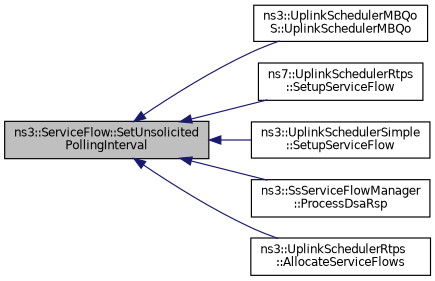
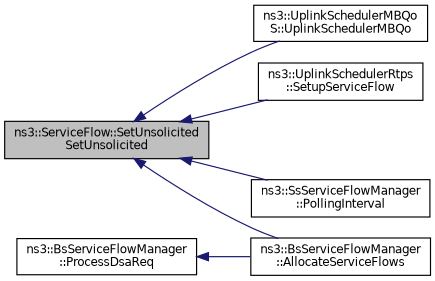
node "ns7::UplinkSchedulerRtps ::SetupServiceFlow": label "ns7::UplinkSchedulerRtps ::SetupServiceFlow" -> "ns3::UplinkSchedulerRtps ::SetupServiceFlow"
node "ns3::ServiceFlow::SetUnsolicited PollingInterval": label "ns3::ServiceFlow::SetUnsolicited PollingInterval" -> "ns3::ServiceFlow::SetUnsolicited SetUnsolicited"
node "ns3::UplinkSchedulerSimple ::SetupServiceFlow": removed
node "ns3::SsServiceFlowManager ::ProcessDsaRsp": label "ns3::SsServiceFlowManager ::ProcessDsaRsp" -> "ns3::SsServiceFlowManager ::PollingInterval"
node "ns3::BsServiceFlowManager ::ProcessDsaReq": added
node "ns3::UplinkSchedulerRtps ::AllocateServiceFlows": label "ns3::UplinkSchedulerRtps ::AllocateServiceFlows" -> "ns3::BsServiceFlowManager ::AllocateServiceFlows"
